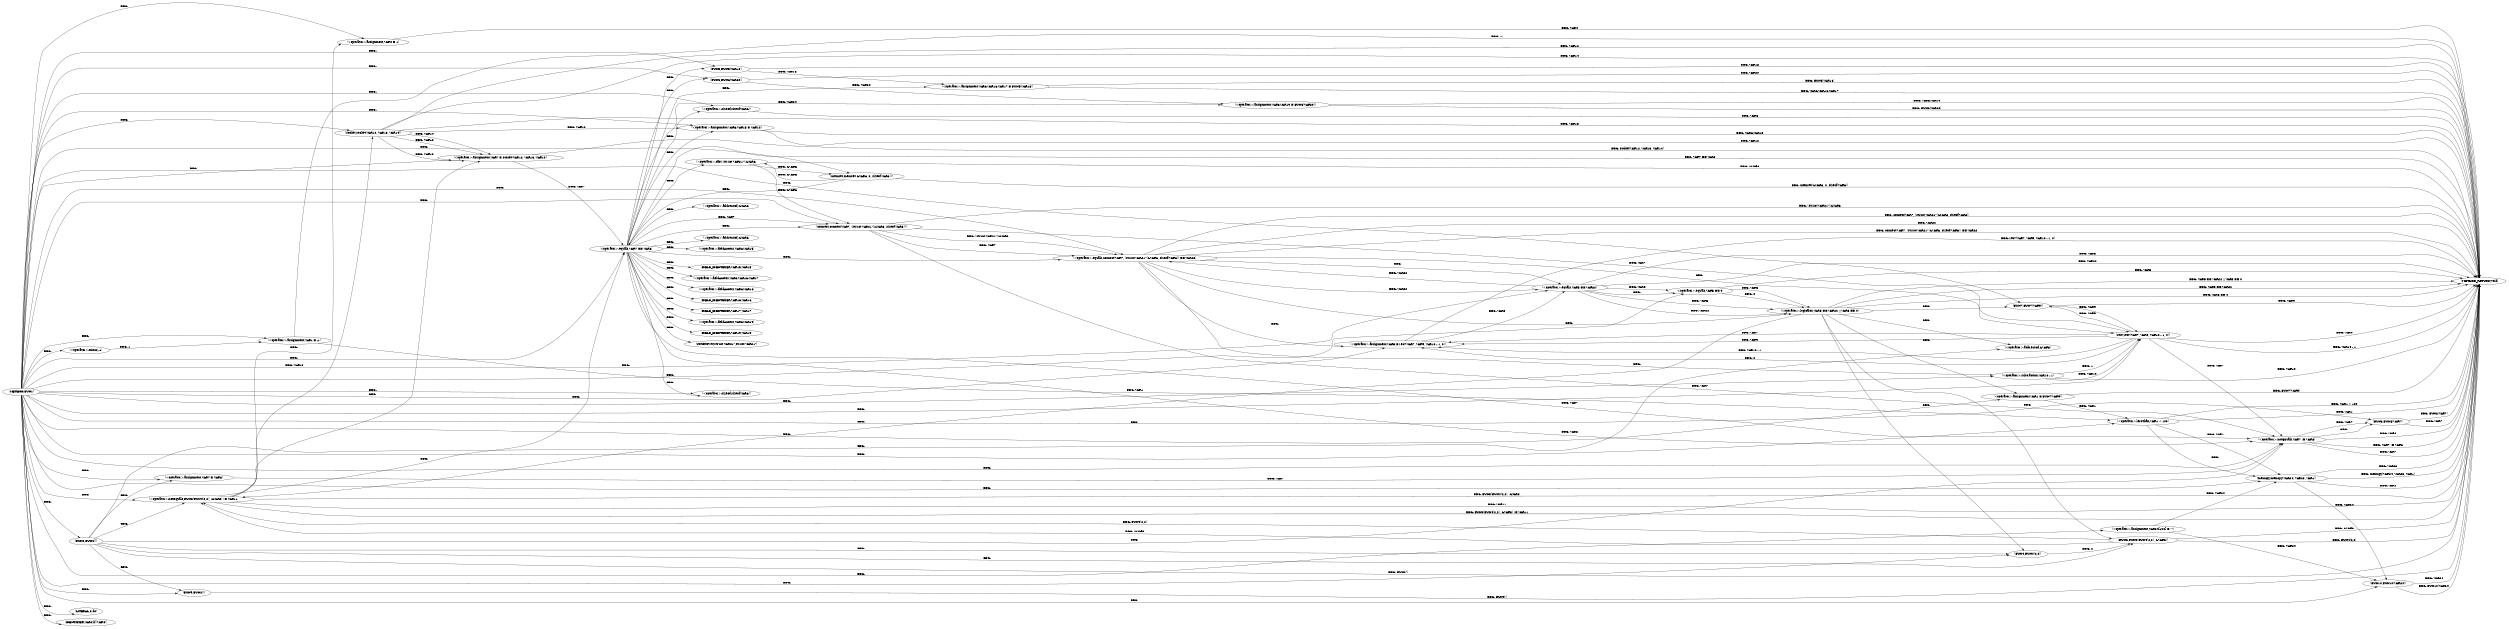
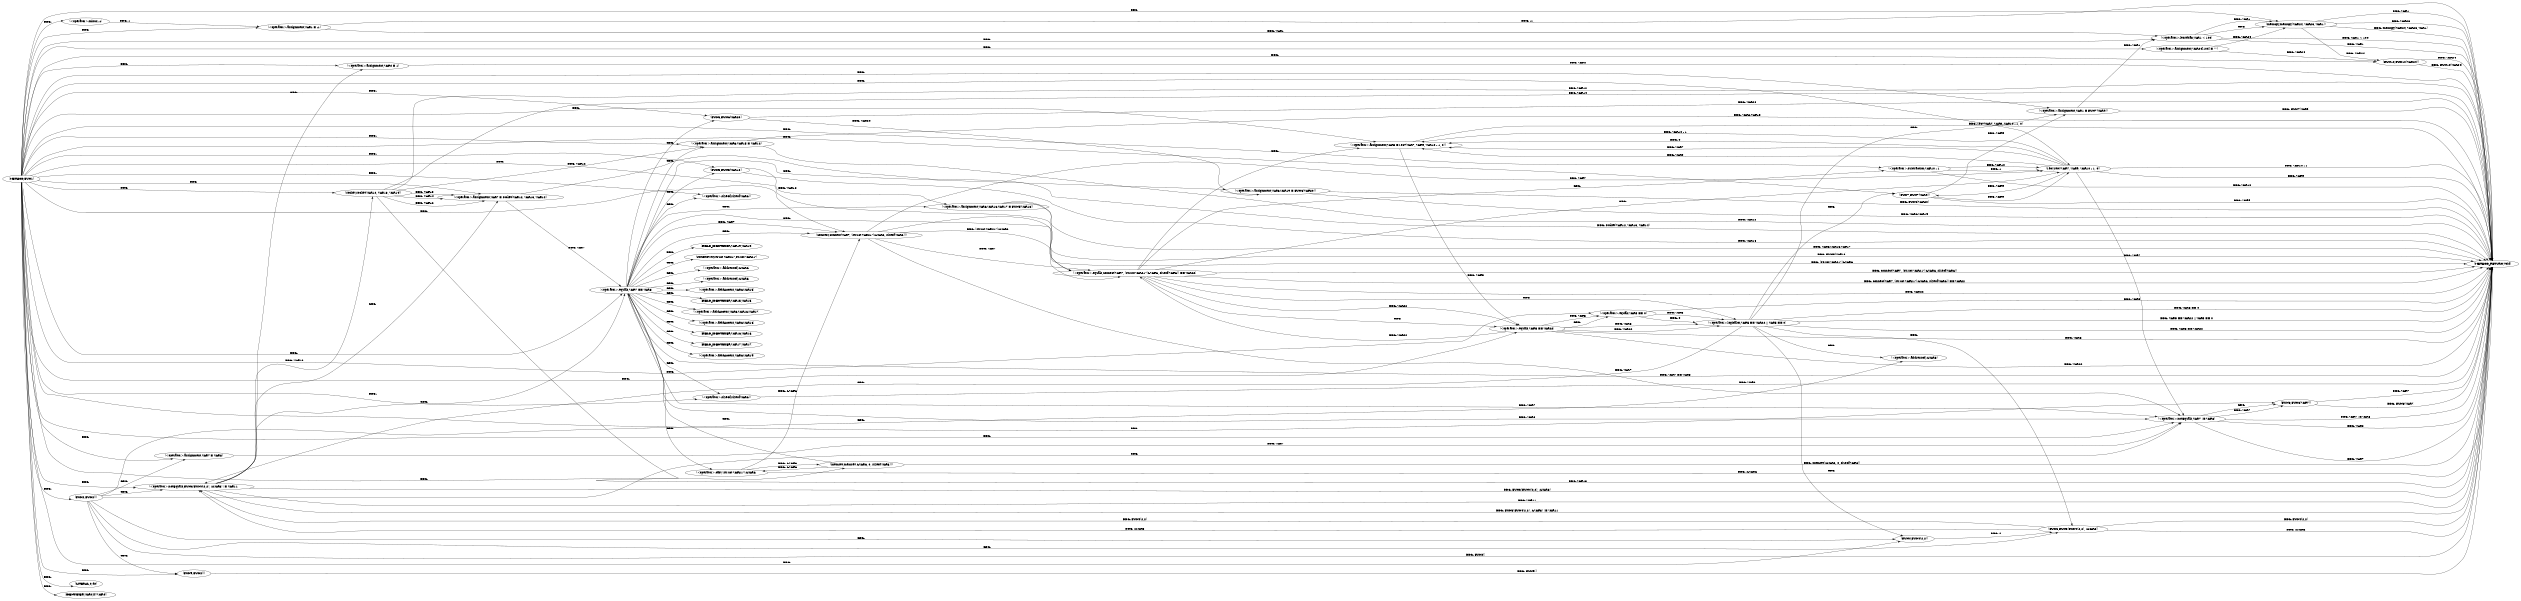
edge "(<operator>.equals,VAR7 == VAR8)" -> "(<operator>.assignment,VAR6.VAR19 = FUN6(VAR20))": label "DDG: VAR24" -> "CDG: "
edge "(FUN7,FUN7(VAR9))" -> "(<operator>.assignment,VAR1 = FUN7(VAR9))": added, label "DDG: VAR9"
